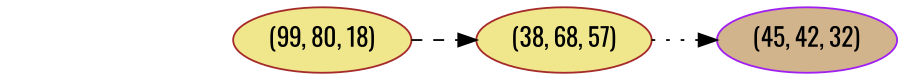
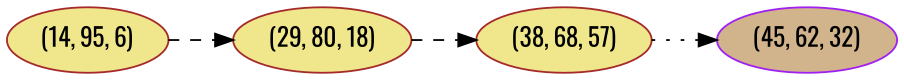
node "(14, 95, 6)": added
node "(99, 80, 18)": label "(99, 80, 18)" -> "(29, 80, 18)"
node "(45, 42, 32)": label "(45, 42, 32)" -> "(45, 62, 32)"
